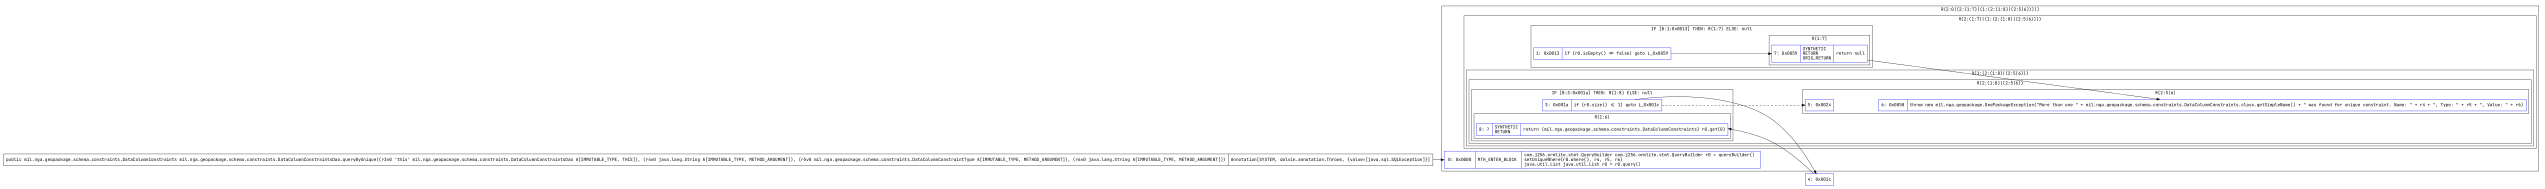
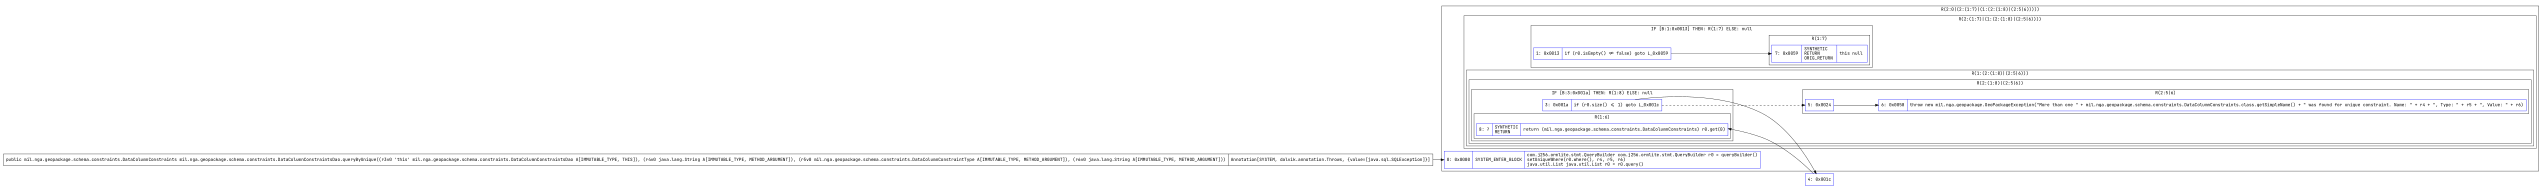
node "7: 0x0059": text "return null" -> "this null"
edge "7: 0x0059" -> "6: 0x0058": now "5: 0x0024" -> "6: 0x0058"
node "0: 0x0000": text "MTH_ENTER_BLOCK" -> "SYSTEM_ENTER_BLOCK"
